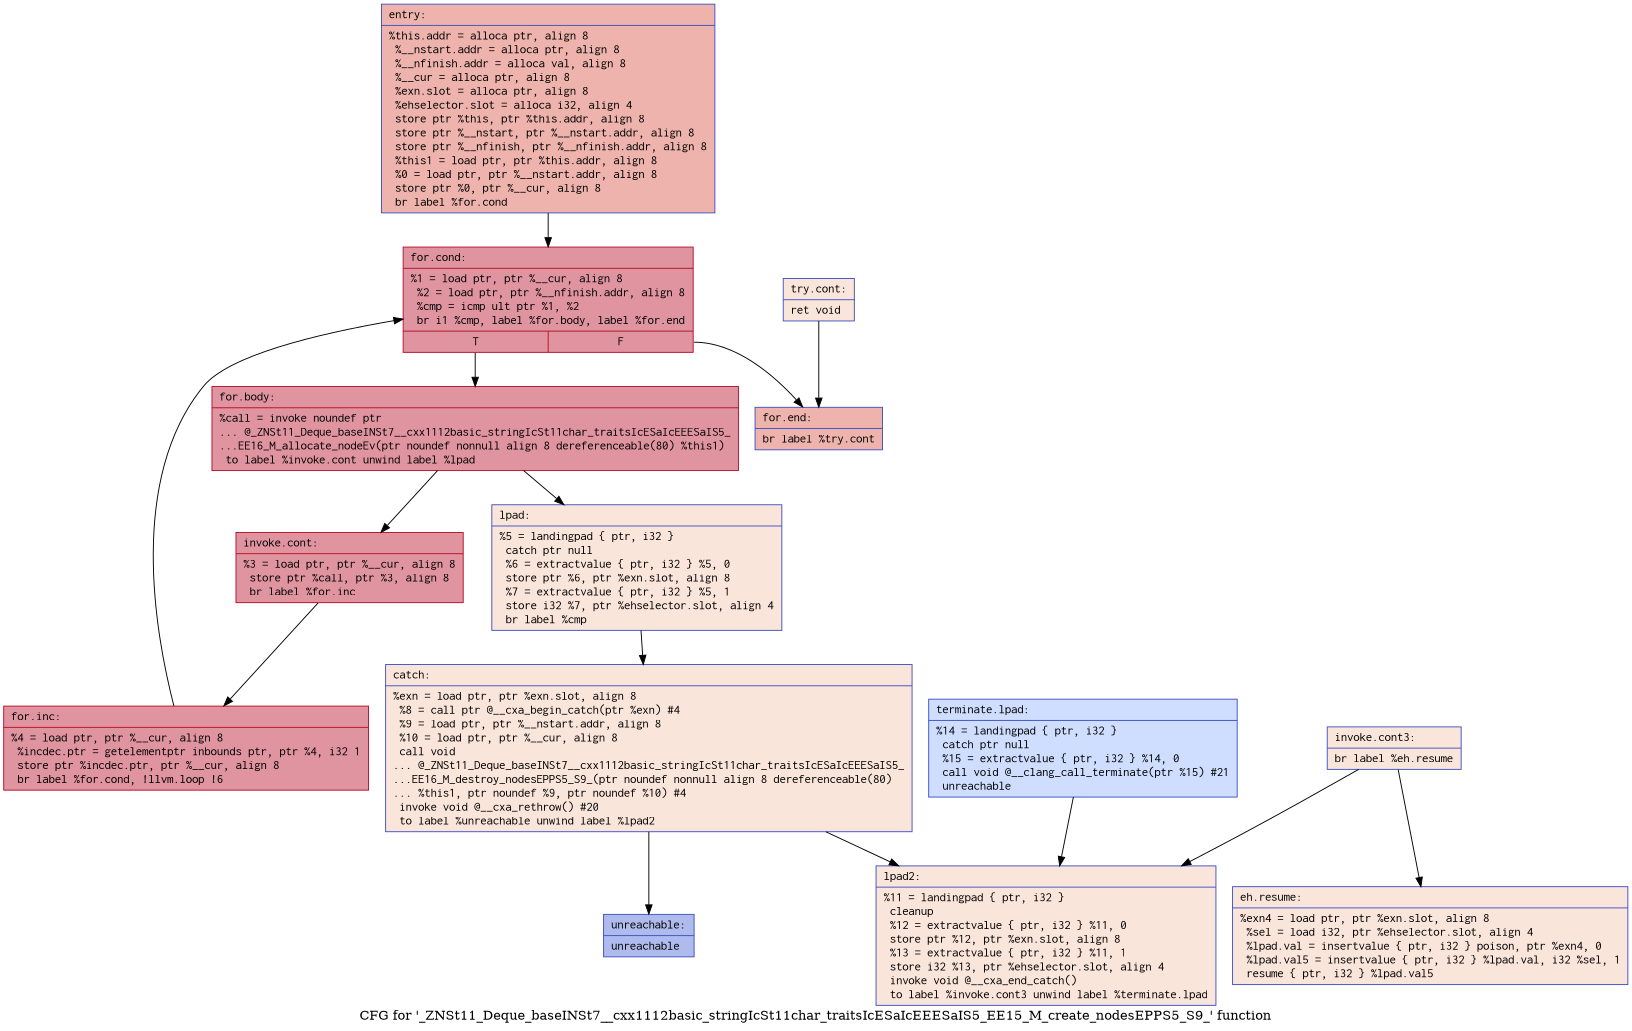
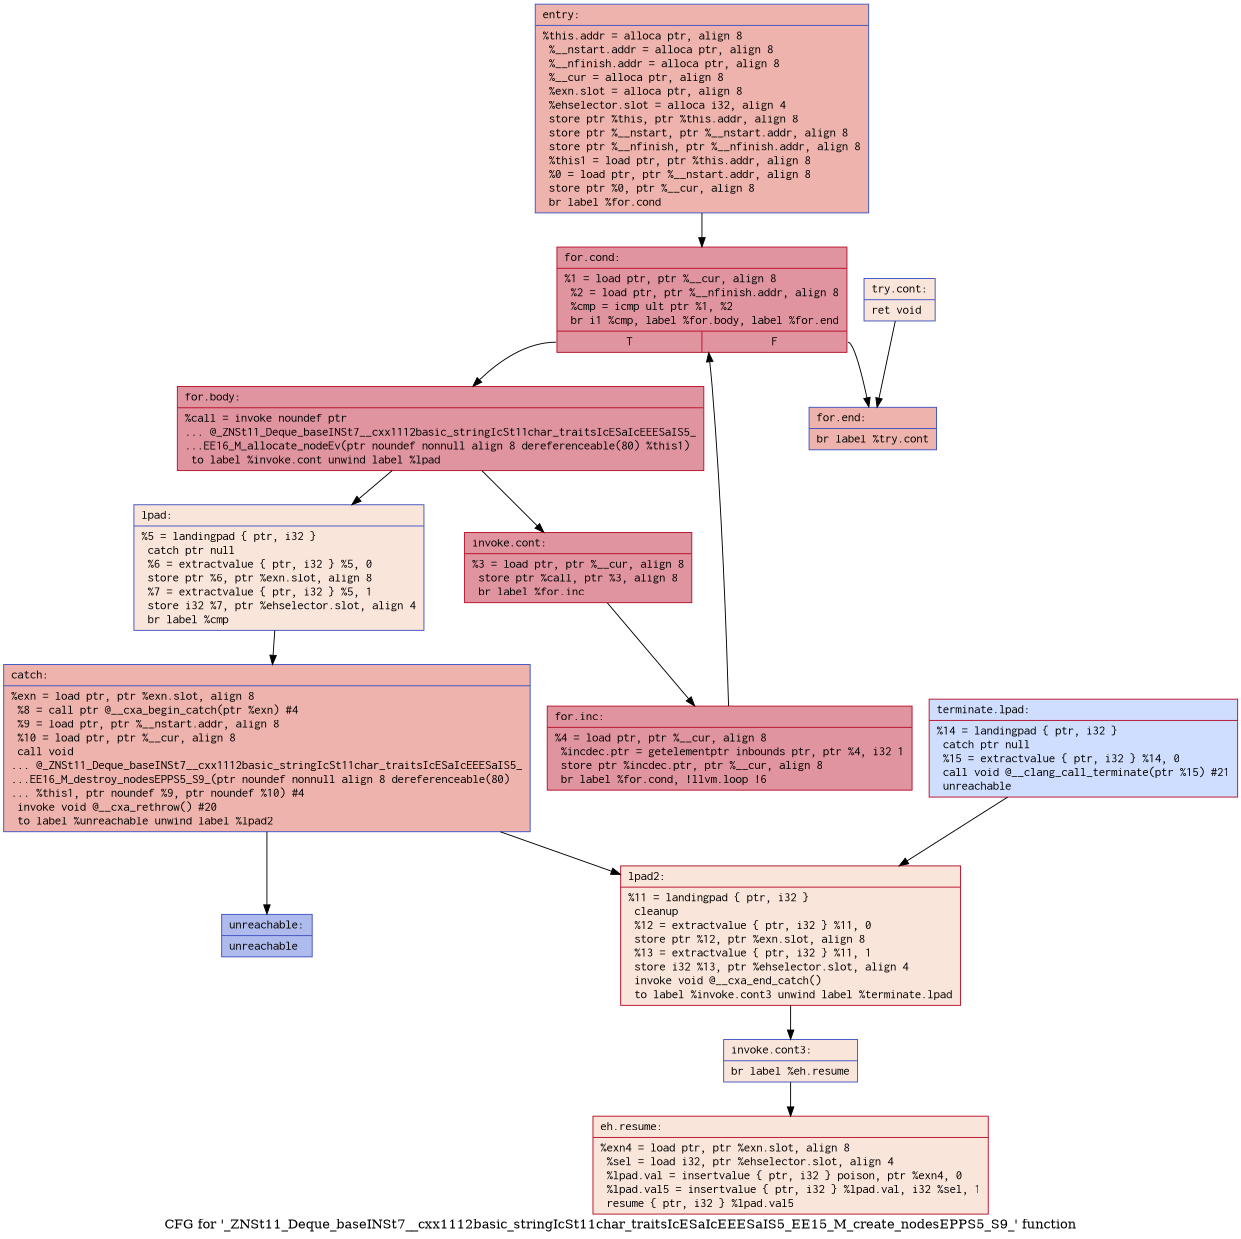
node "entry:": text "%__nfinish.addr = alloca val, align 8" -> "%__nfinish.addr = alloca ptr, align 8"
node "catch:": fillcolor #f4c5ad70 -> #d6524470
node "terminate.lpad:": color #3d50c3ff -> #b70d28ff
edge "invoke.cont3:" -> "lpad2:": reversed
node "lpad2:": color #3d50c3ff -> #b70d28ff
node "eh.resume:": color #3d50c3ff -> #b70d28ff
